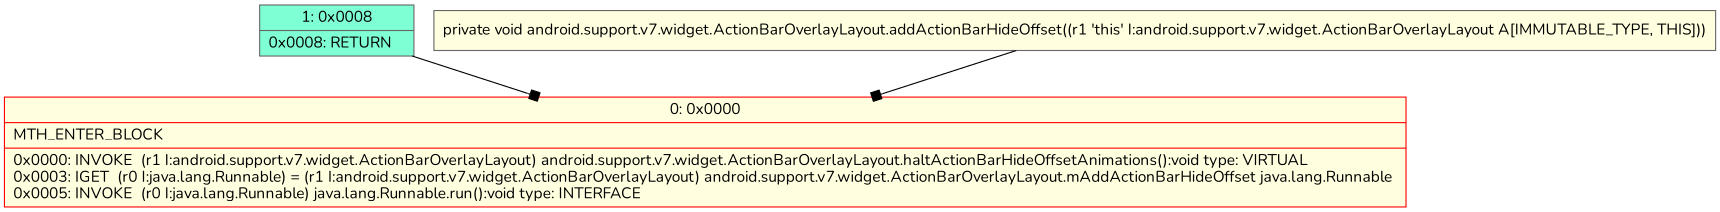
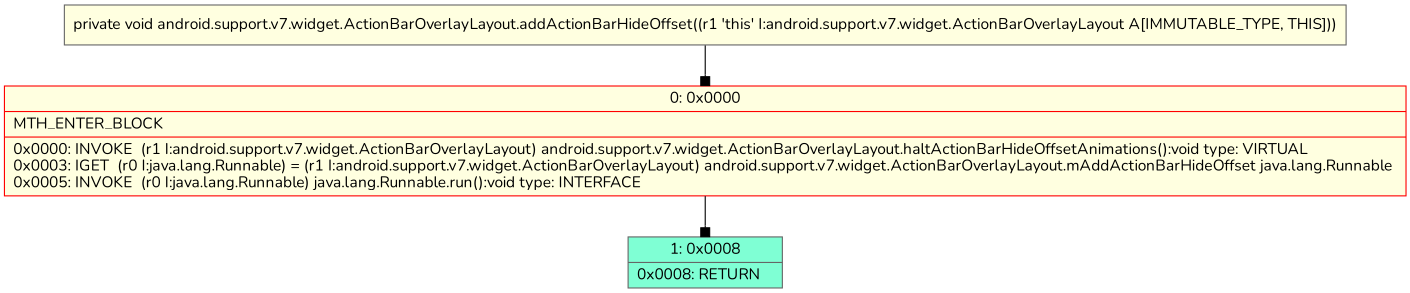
edge "1: 0x0008" -> "0: 0x0000": reversed
